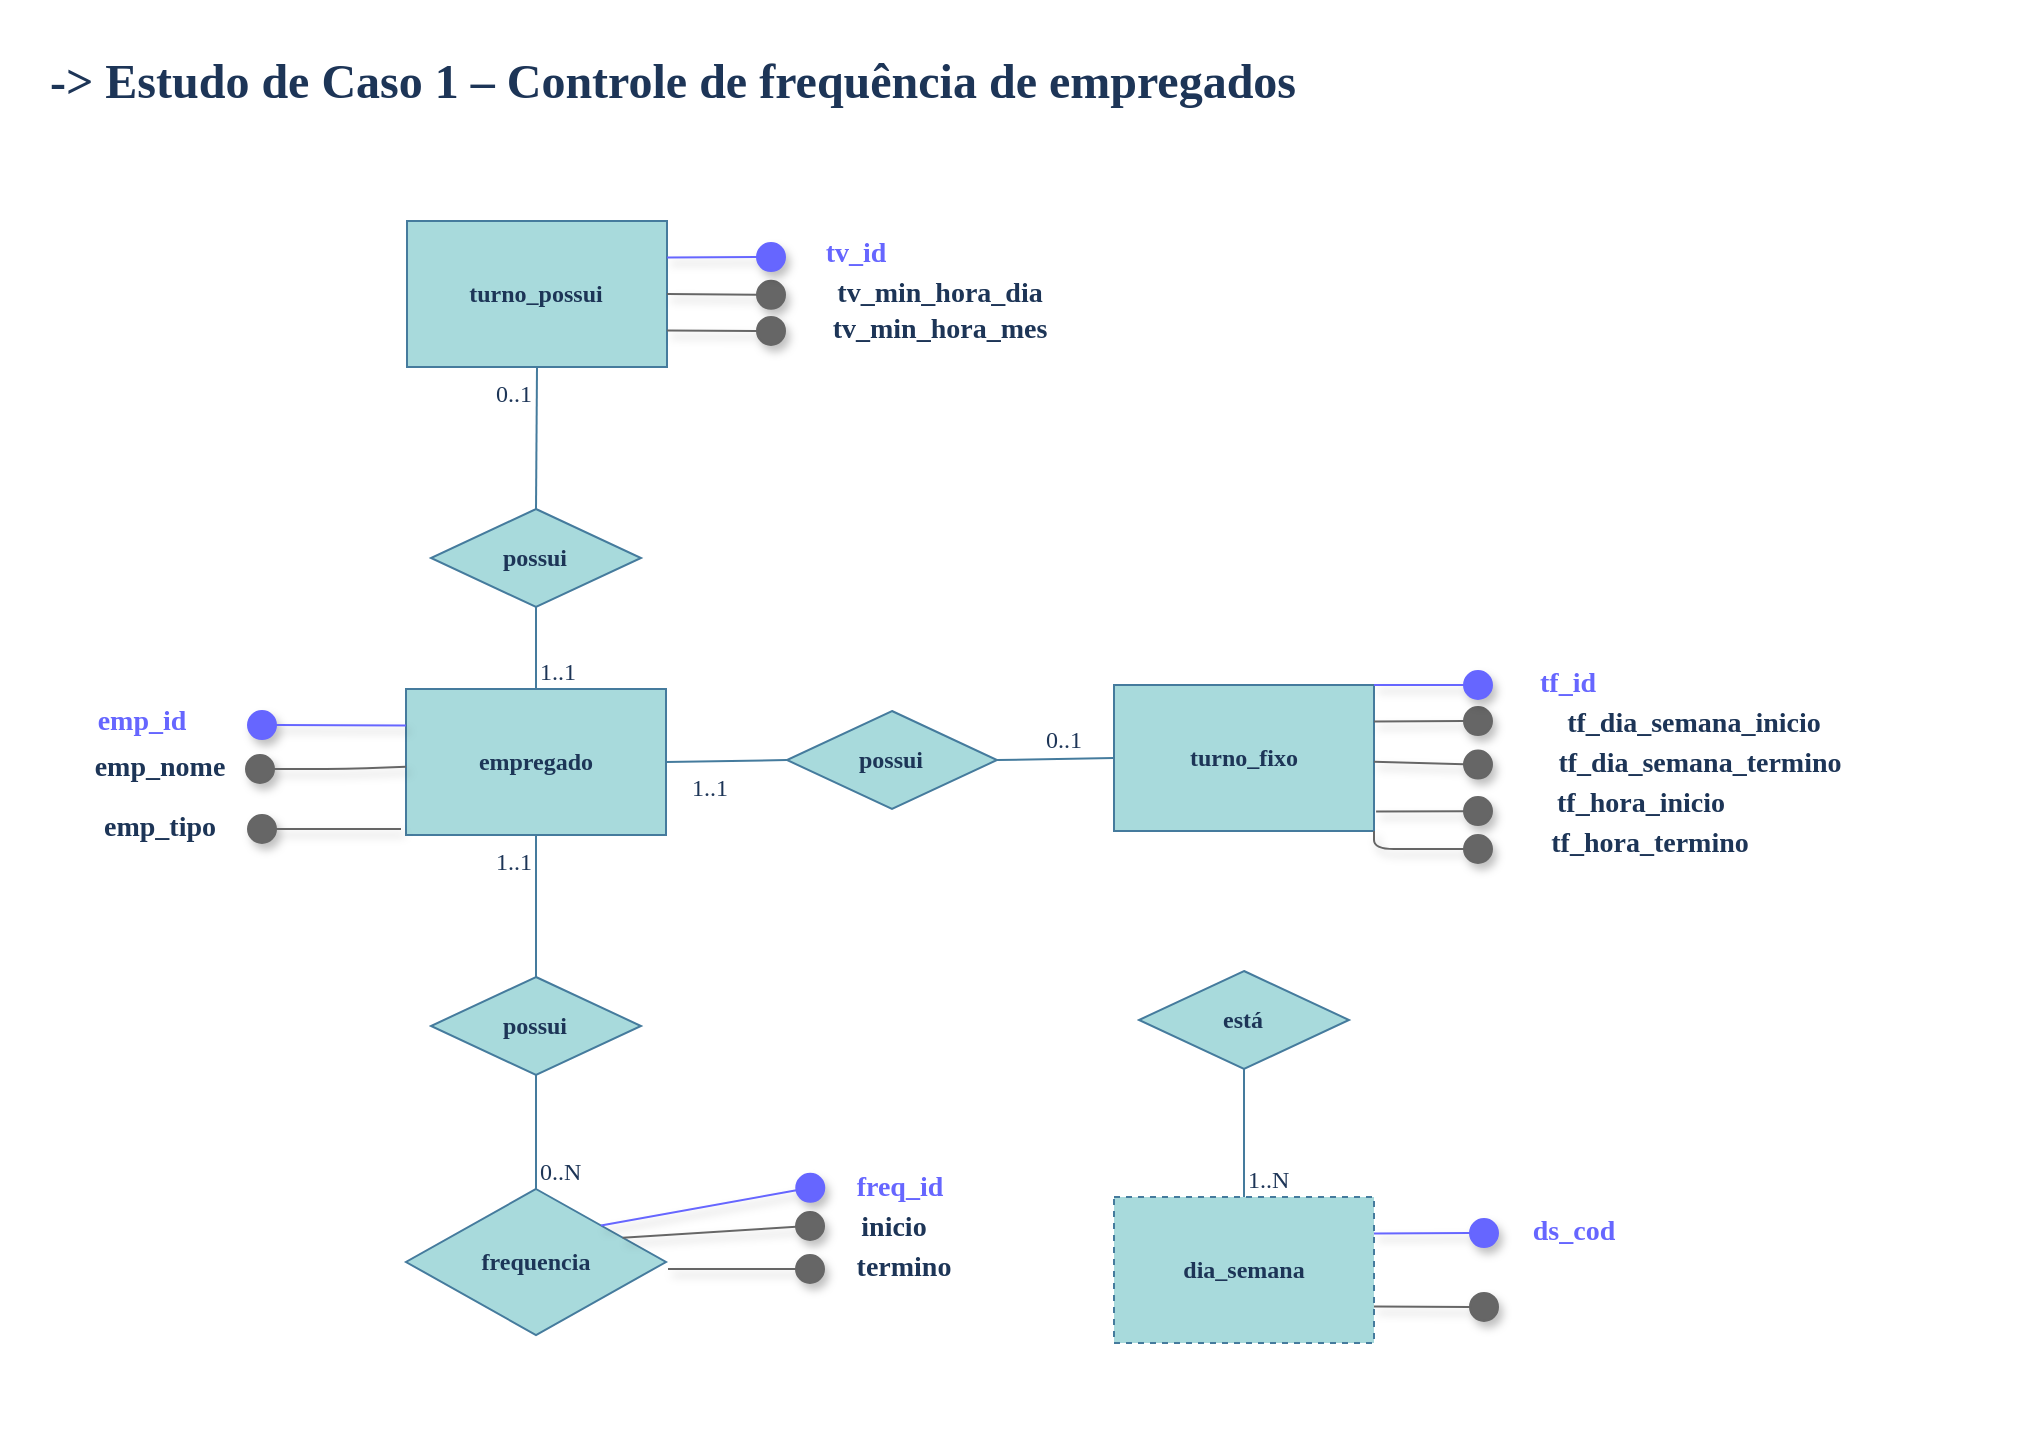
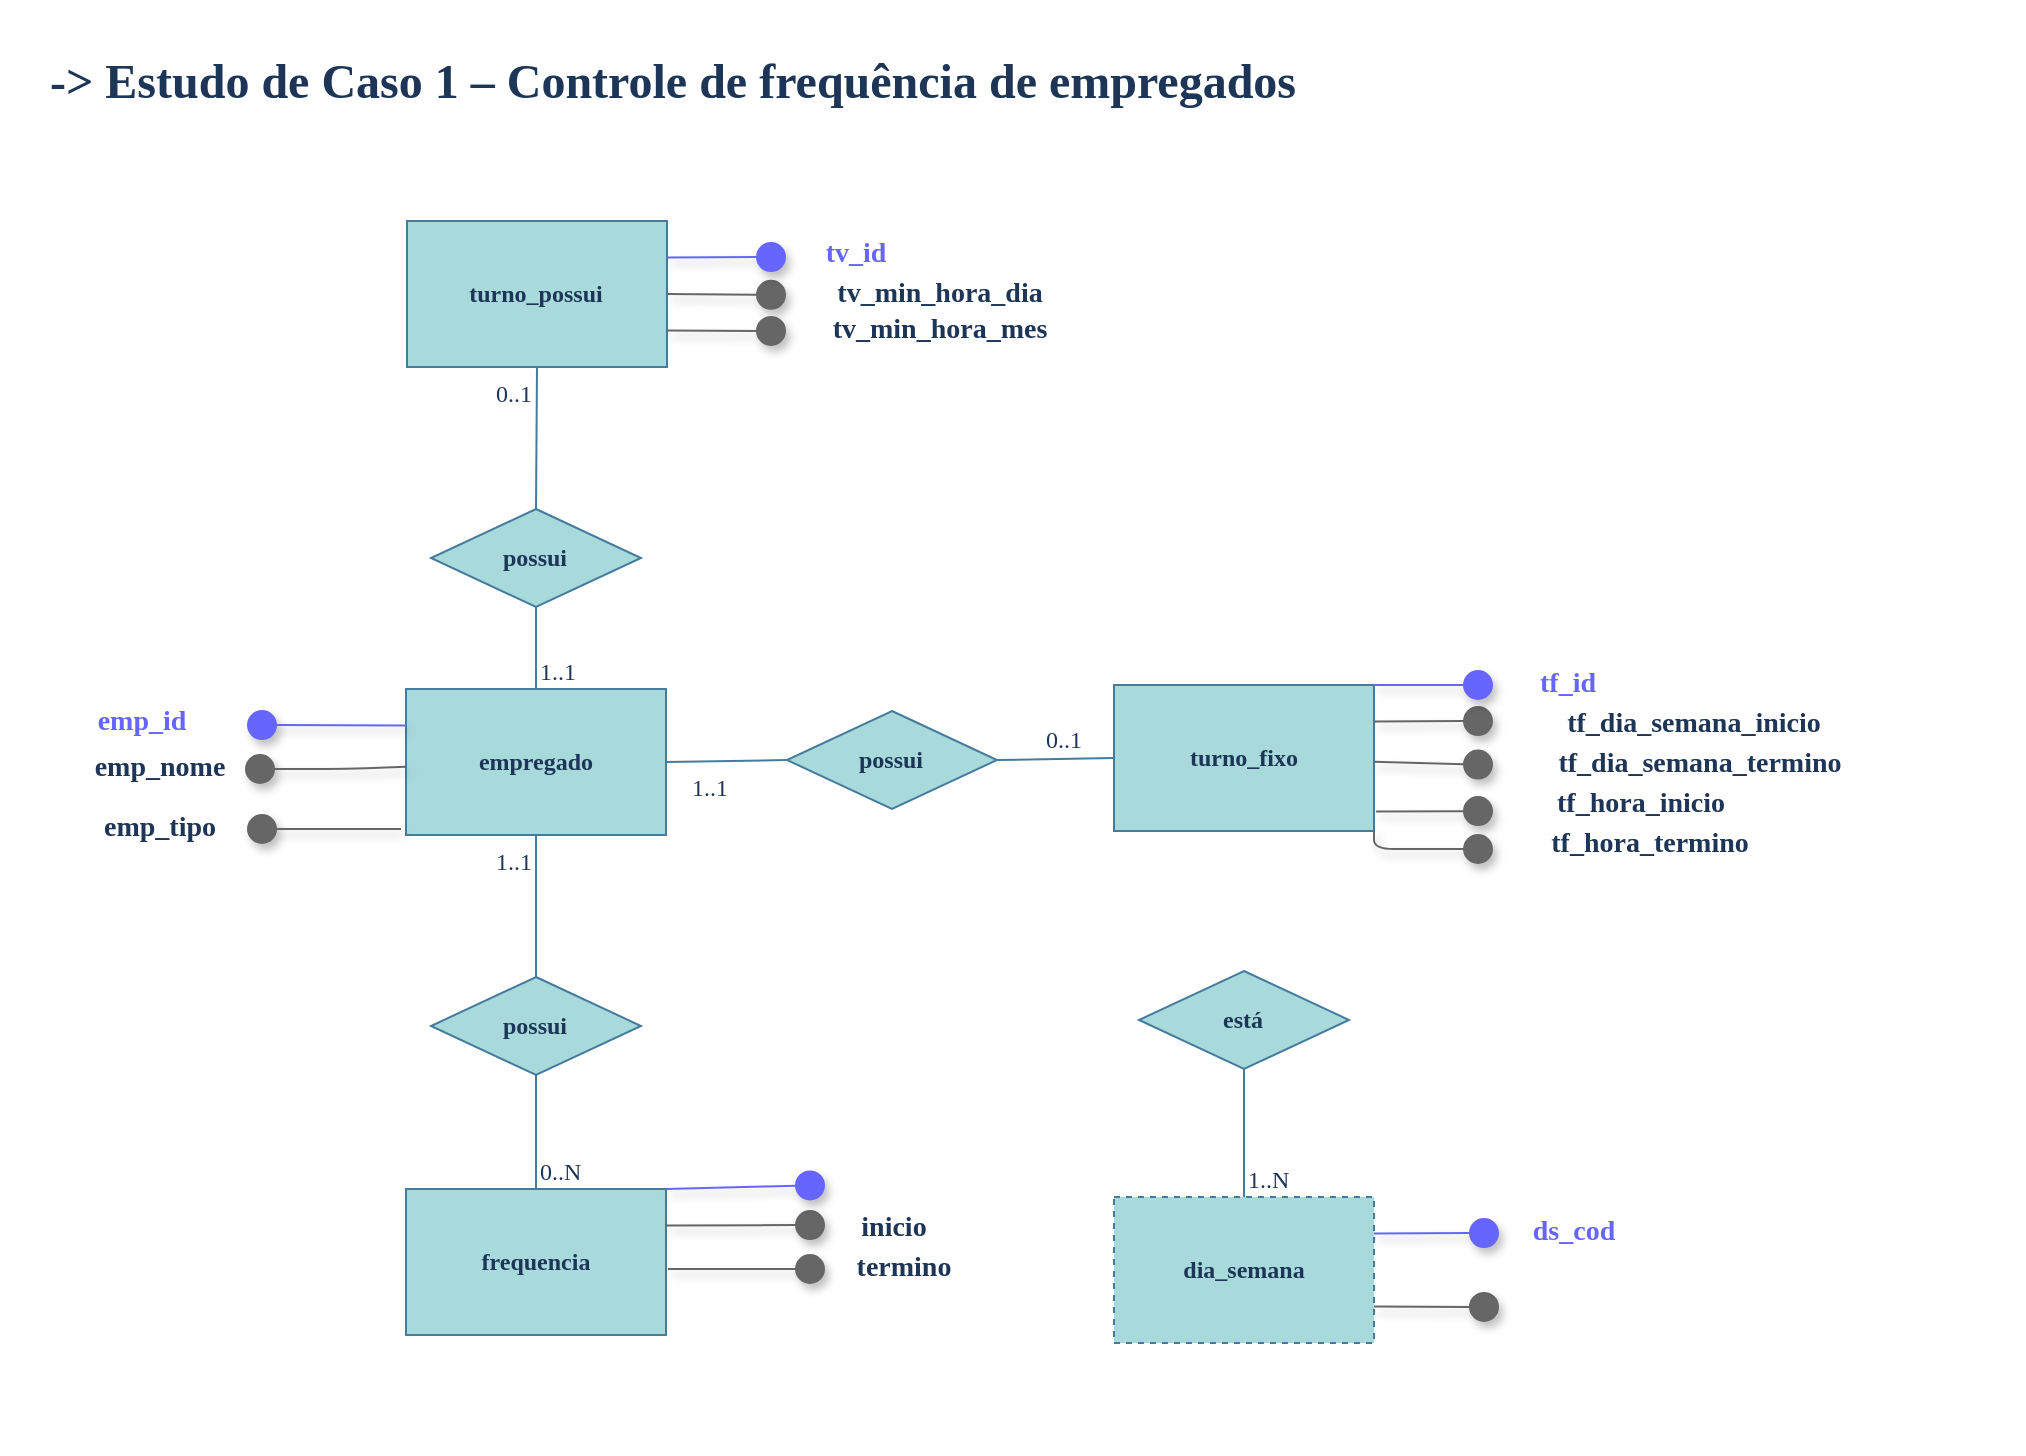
node "freq_id": removed
node "frequencia": shape diamond -> rectangle
